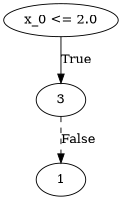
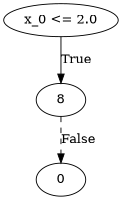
node "3": label "3" -> "8"
node "1": label "1" -> "0"
